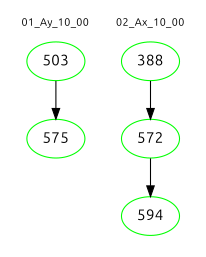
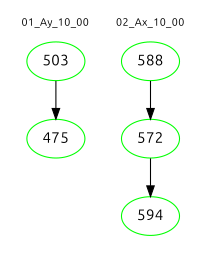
node "388": label "388" -> "588"
node "575": label "575" -> "475"
